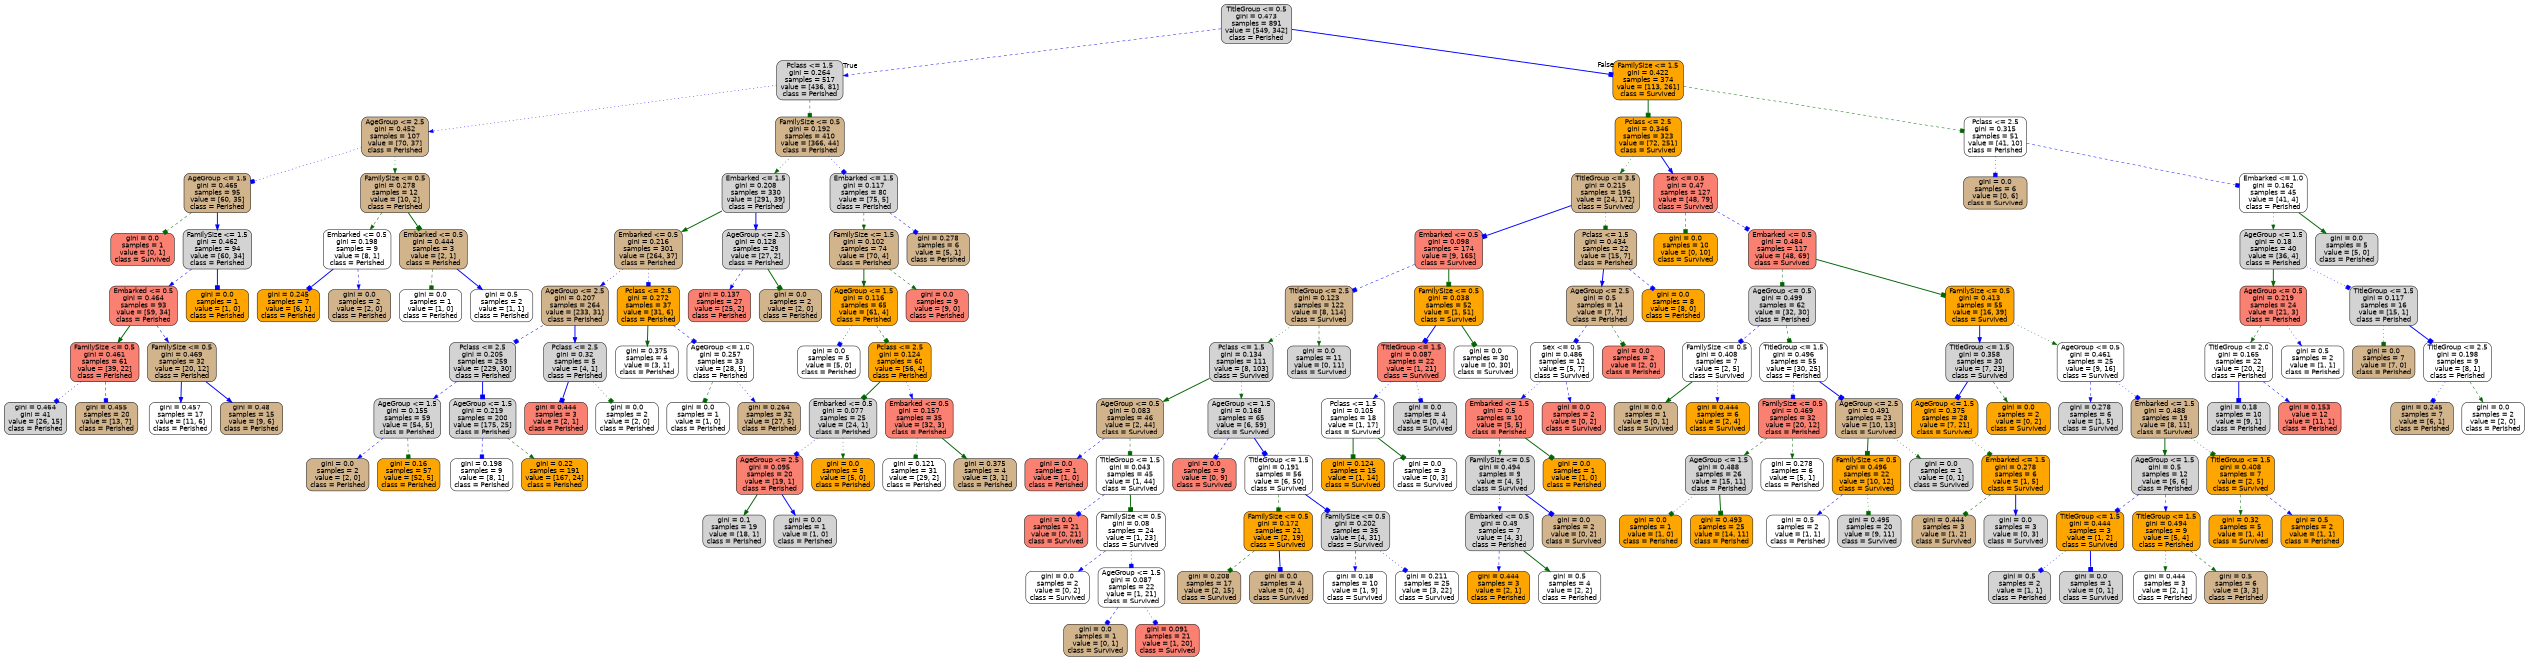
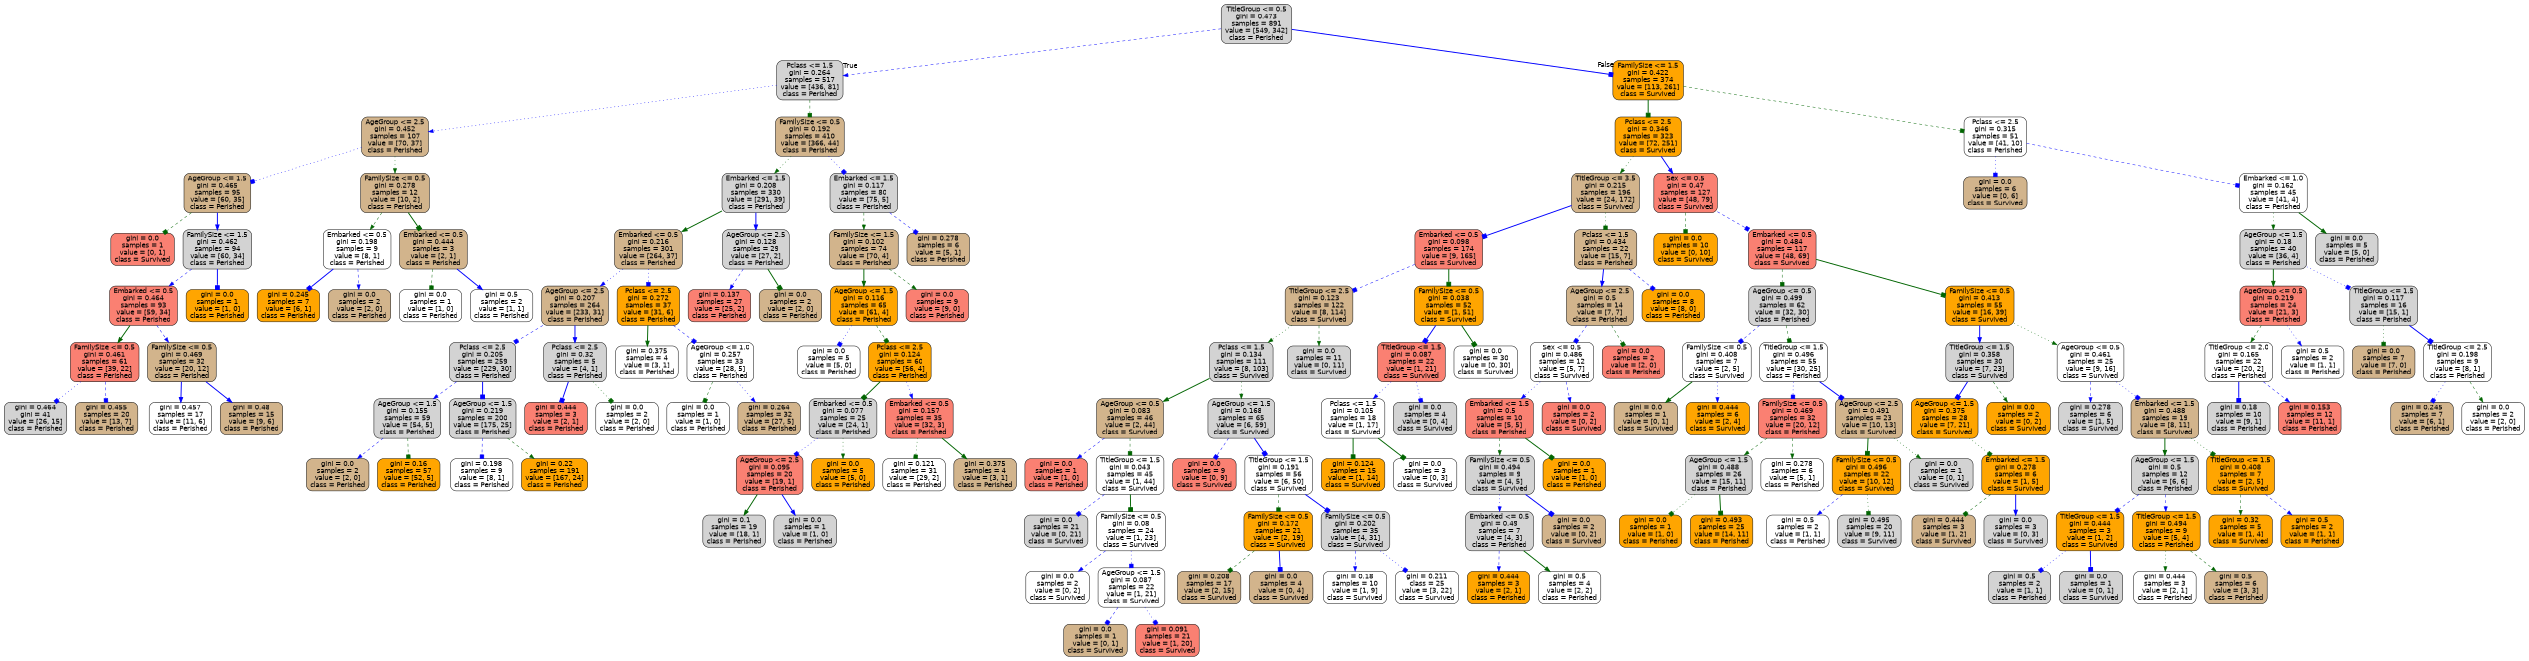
node "gini = 0.153 value = 12 value = [11, 1] class = Perished": label "gini = 0.153 value = 12 value = [11, 1] class = Perished" -> "gini = 0.153 samples = 12 value = [11, 1] class = Perished"
node "gini = 0.0 samples = 21 value = [0, 21] class = Survived": fillcolor salmon -> lightgrey
node "gini = 0.211 samples = 25 value = [3, 22] class = Survived": label "gini = 0.211 samples = 25 value = [3, 22] class = Survived" -> "gini = 0.211 class = 25 value = [3, 22] class = Survived"
